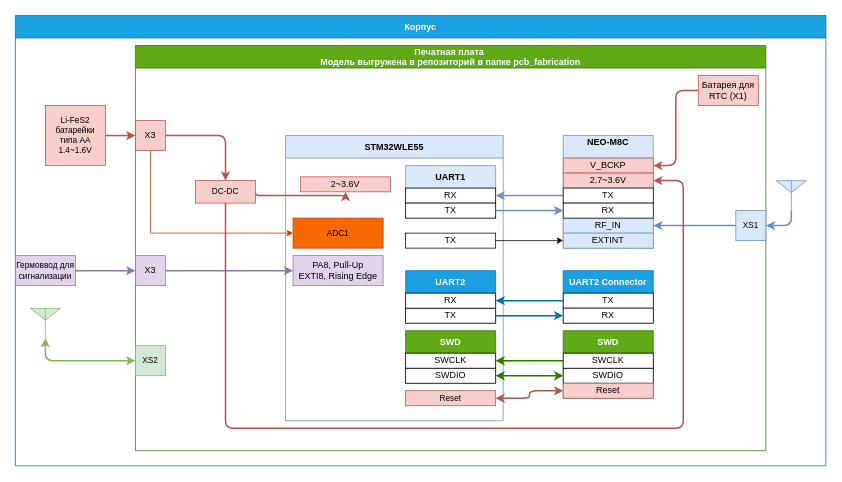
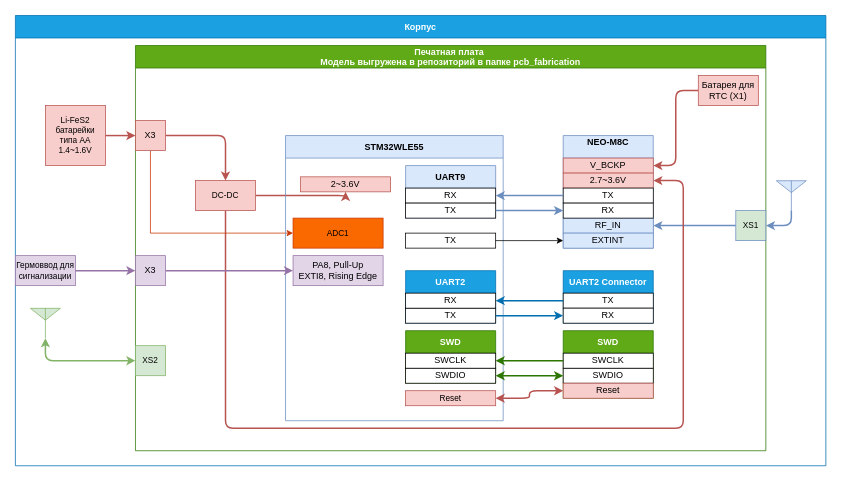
node "UART1": label "UART1" -> "UART9"
node "DC-DC": size 60x23 -> 60x30
node "XS1": fillcolor #dae8fc -> #d5e8d4
